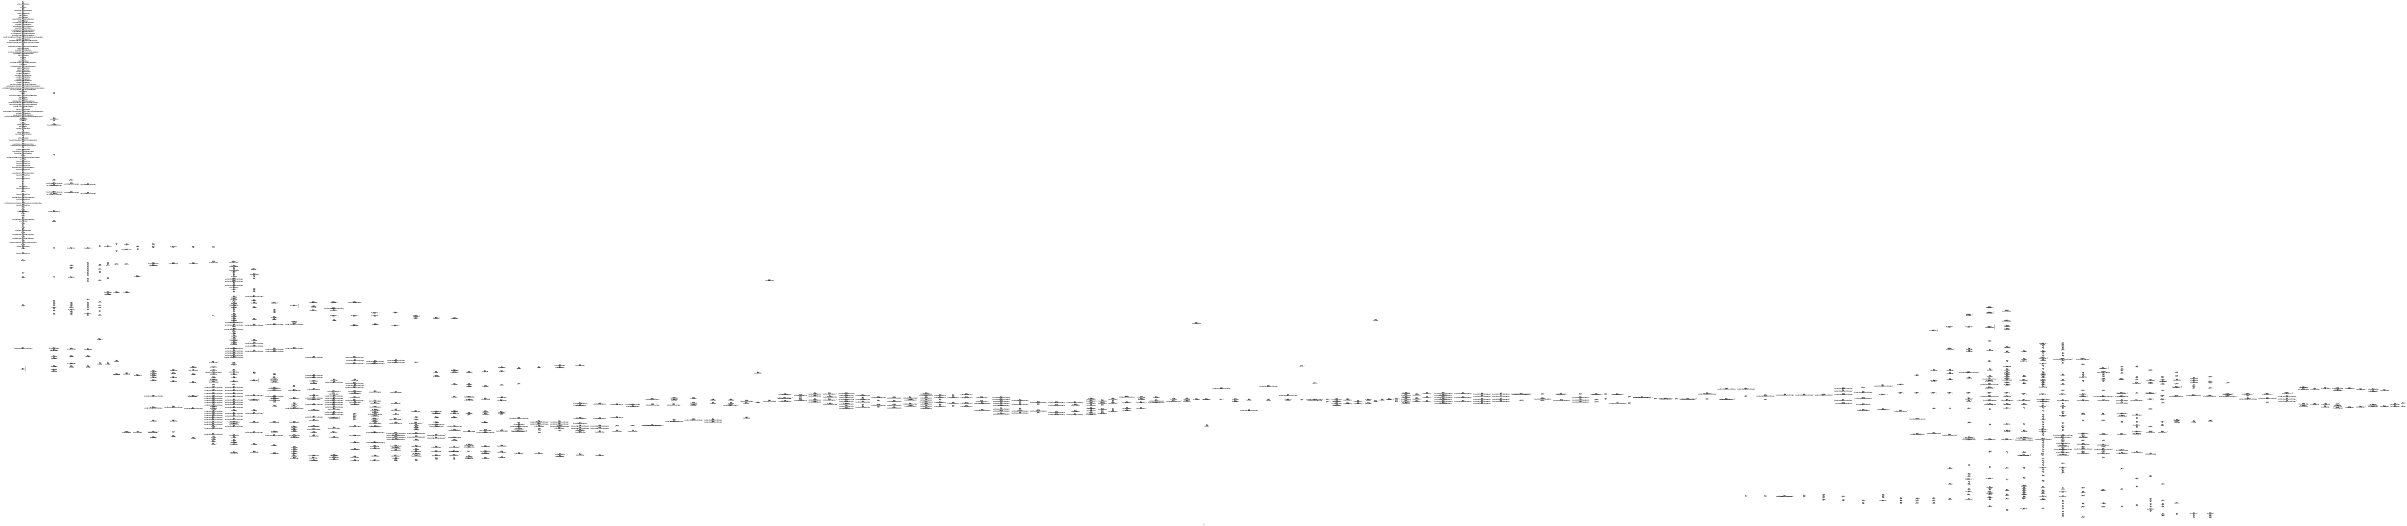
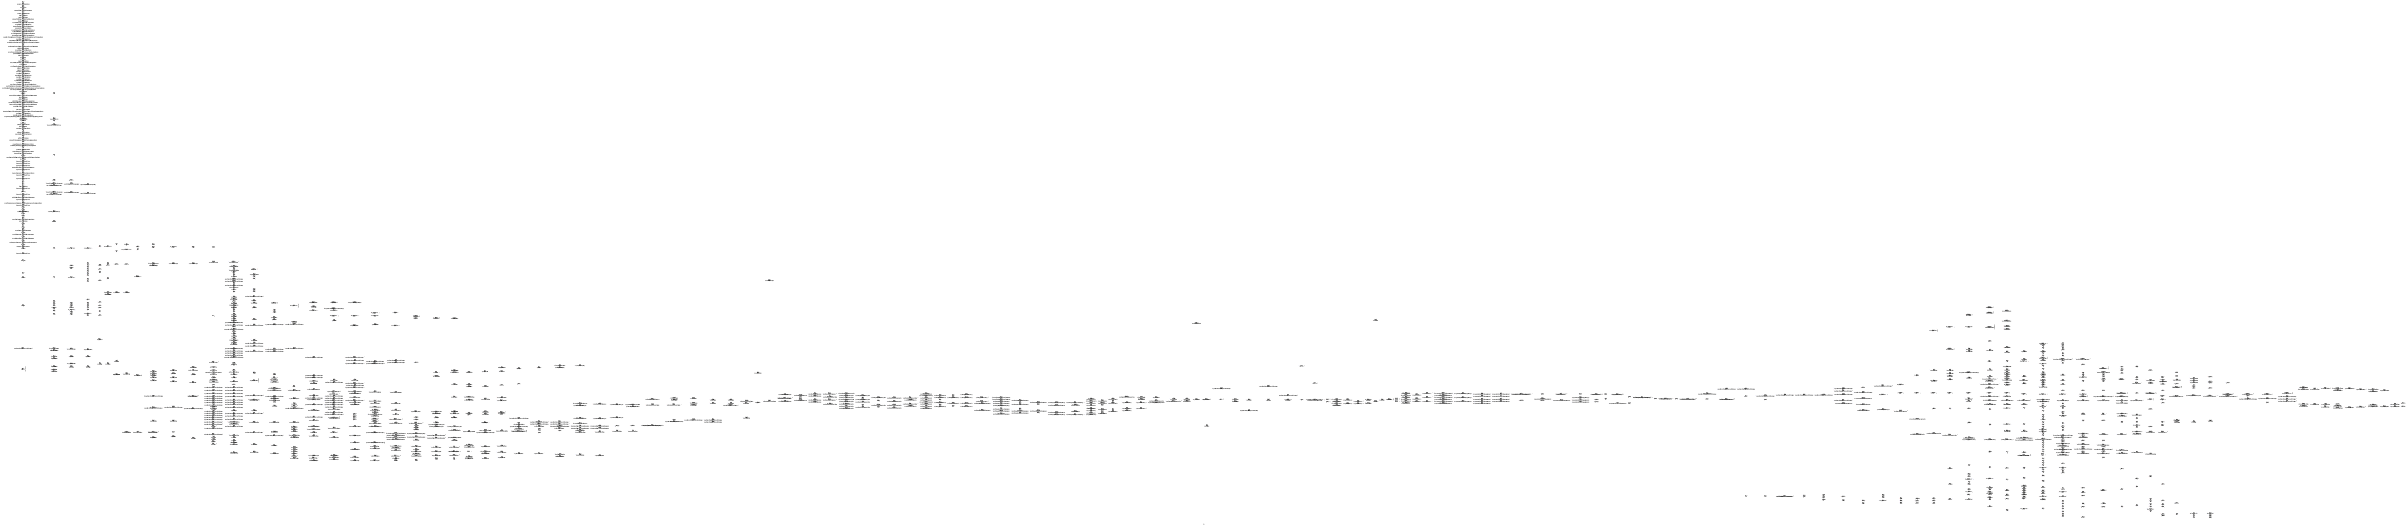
node "NodeID: 1732": added
